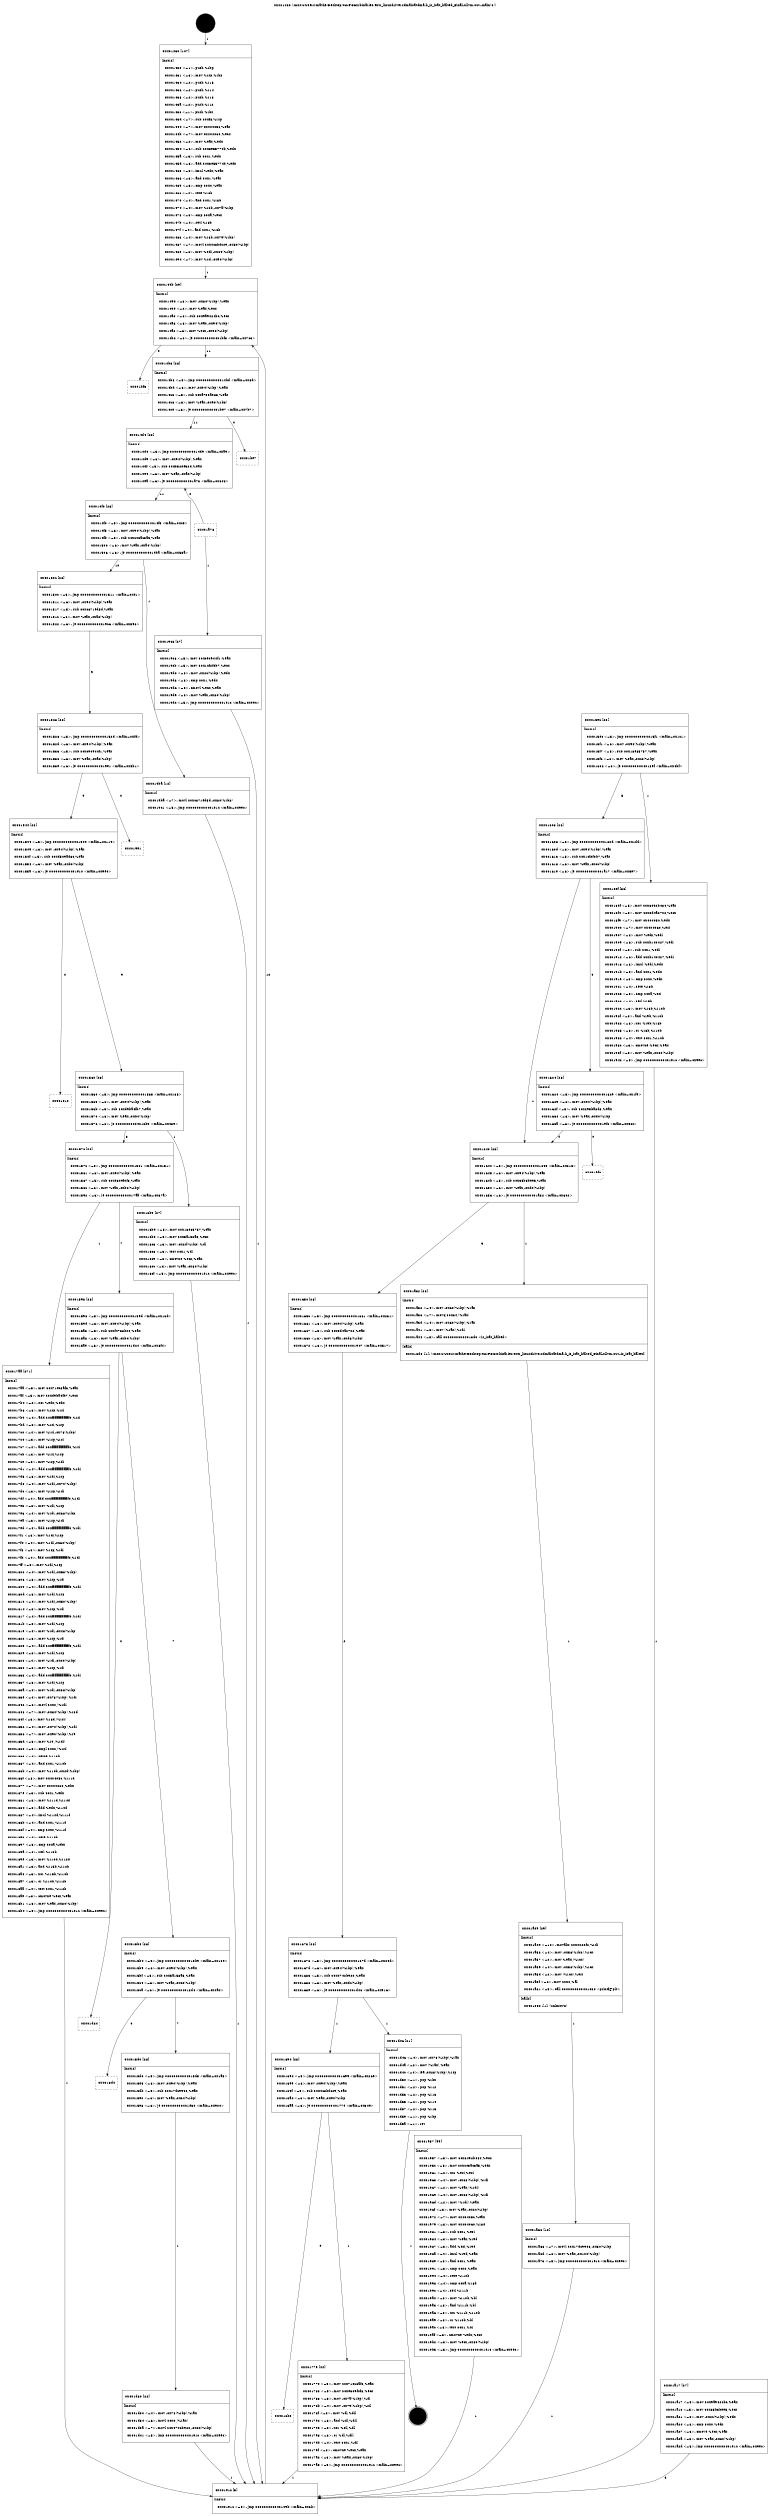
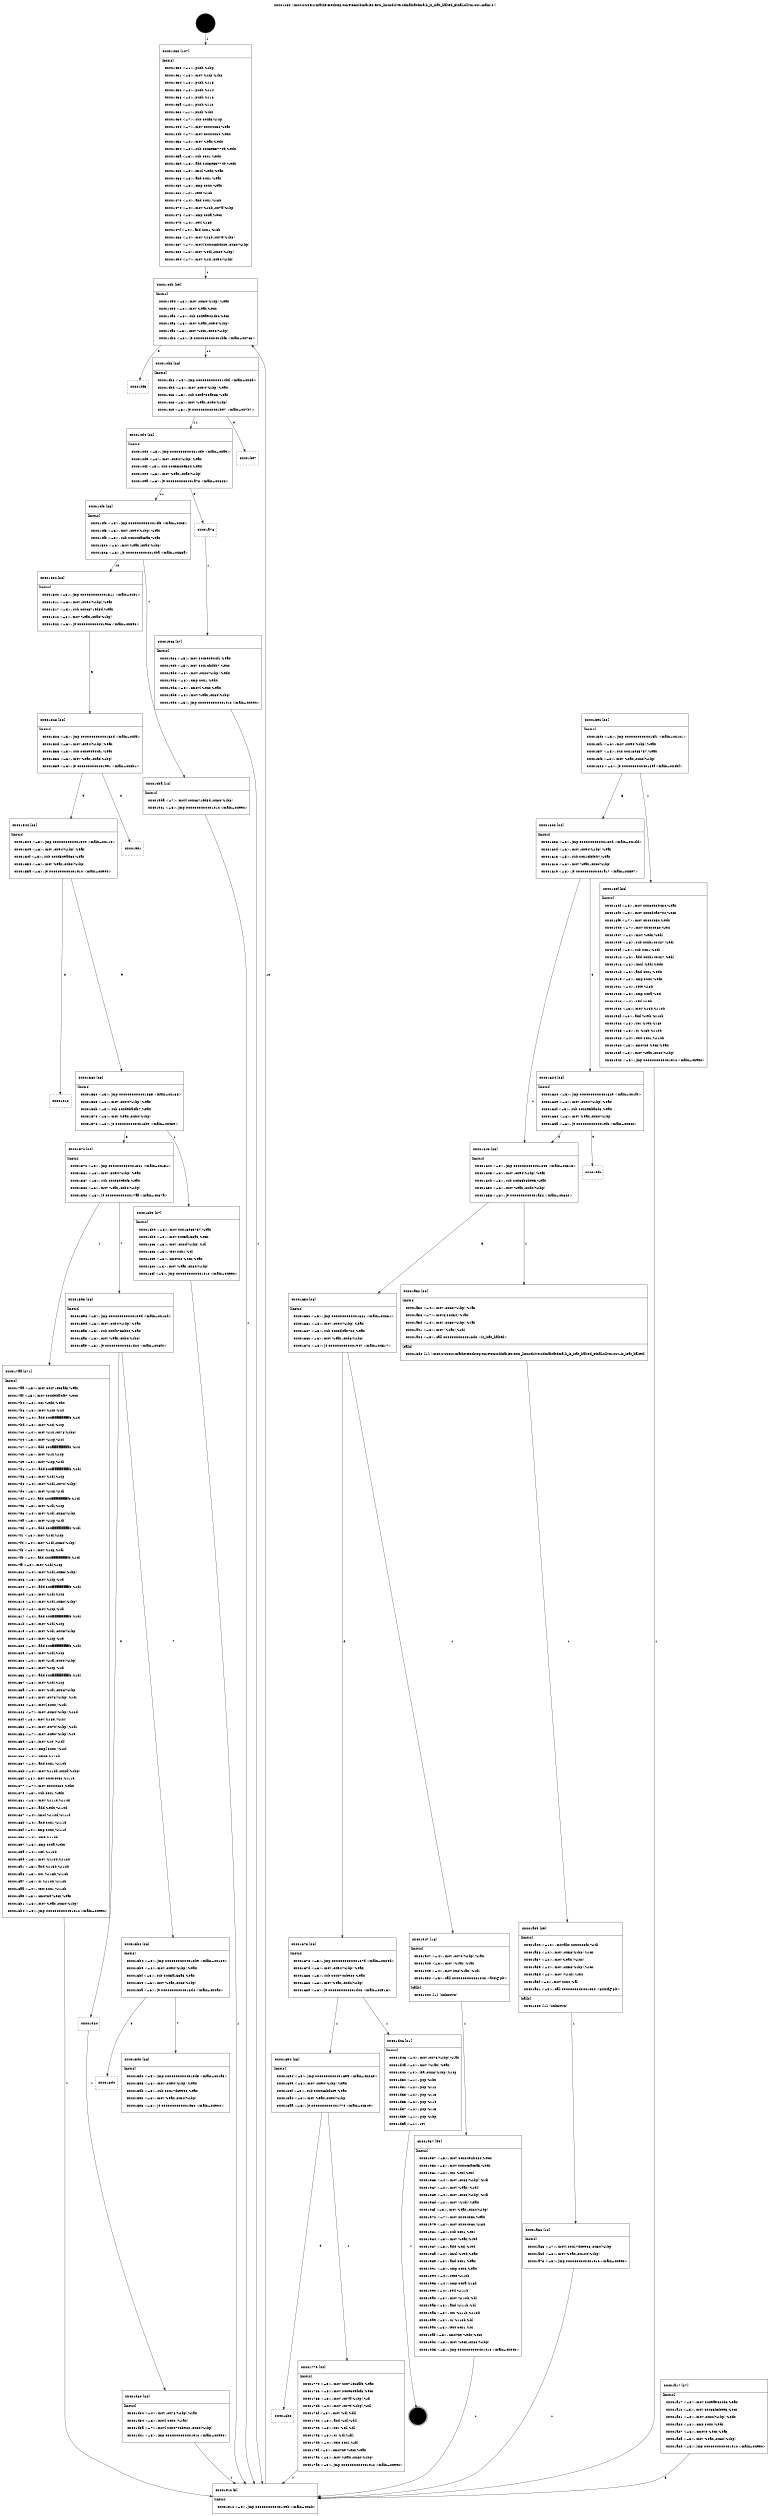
edge "0x401a78" -> "0x4014d4 [28]": reversed
node "0x401947 [16]": added
edge "0x4015d0 [28]" -> "0x401d30 [22]": now "0x401d24" -> "0x401d30 [22]"
